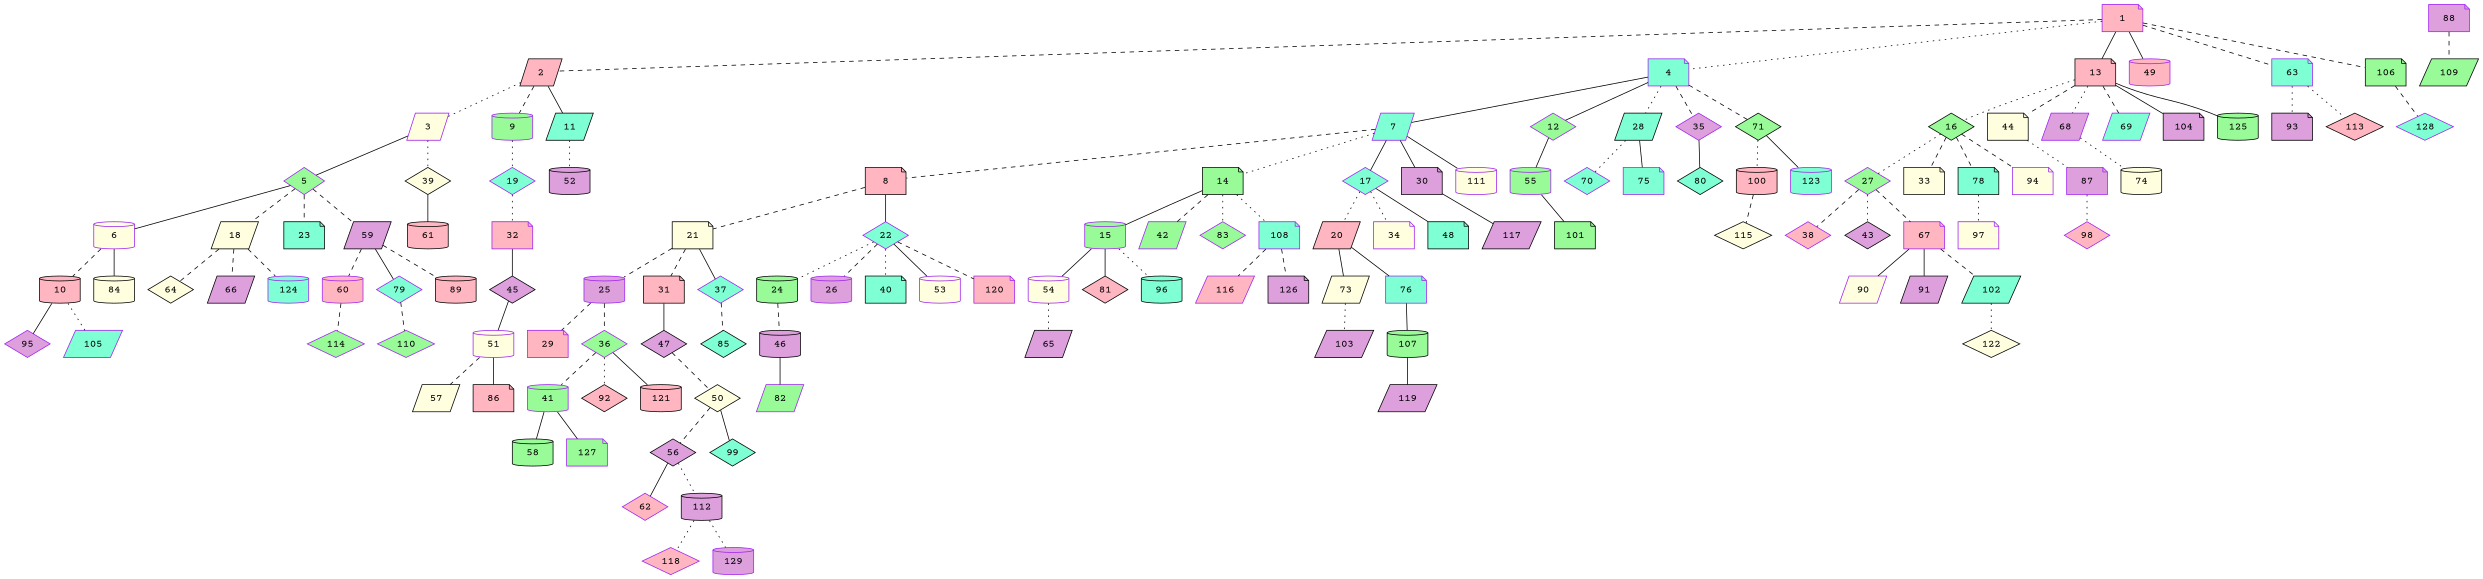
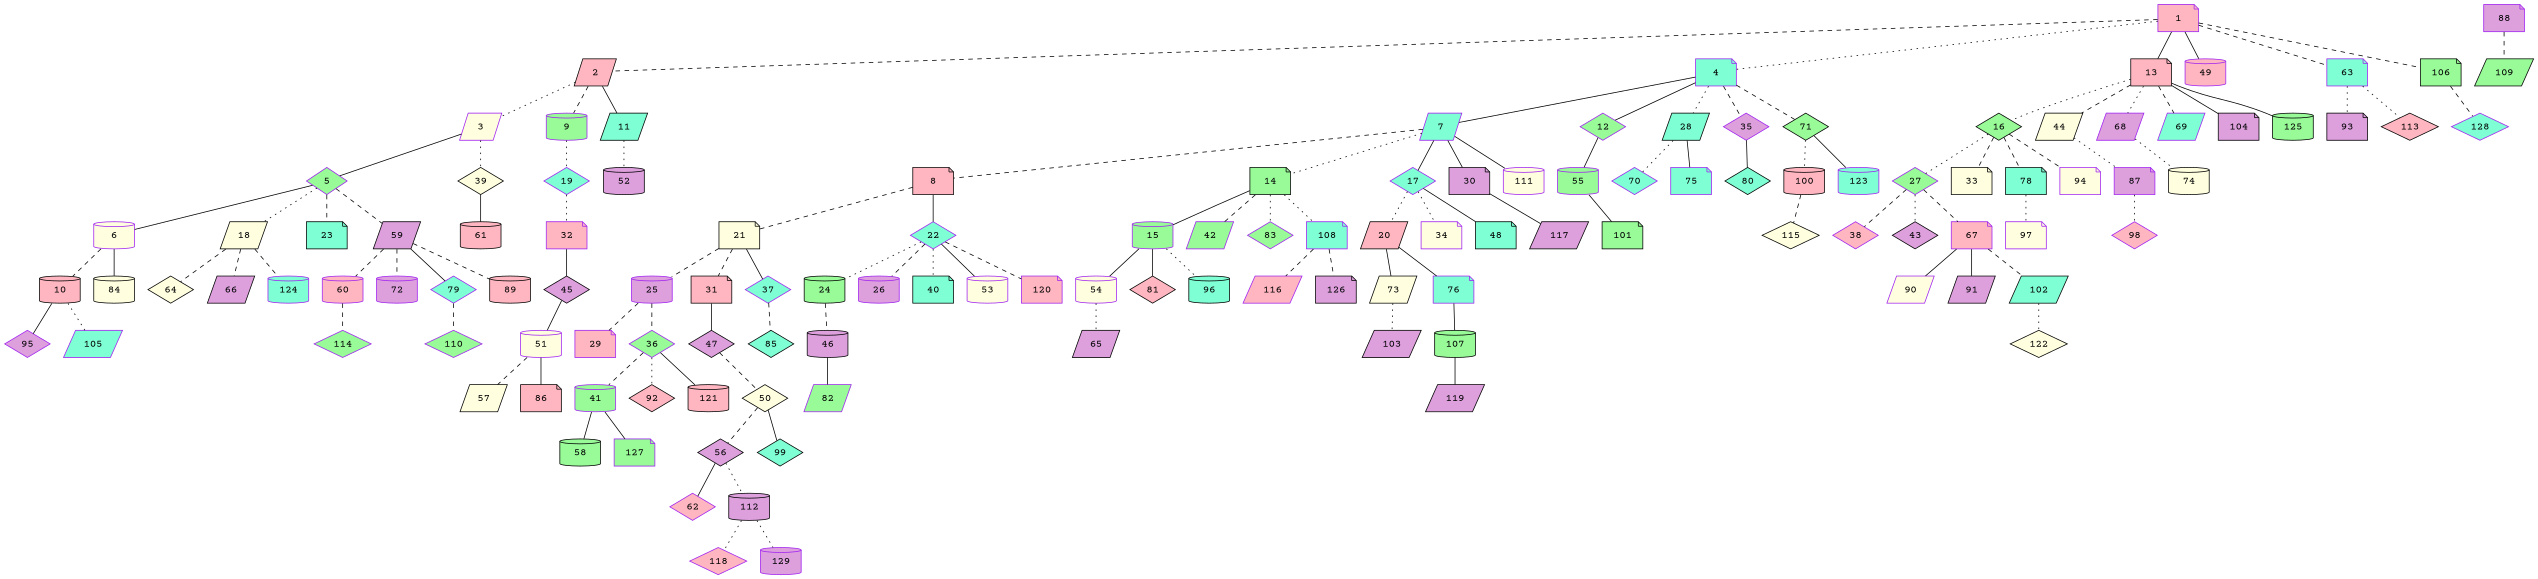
node "44": shape note -> parallelogram
edge "5" -- "18": style dashed -> dotted
node "72": added
